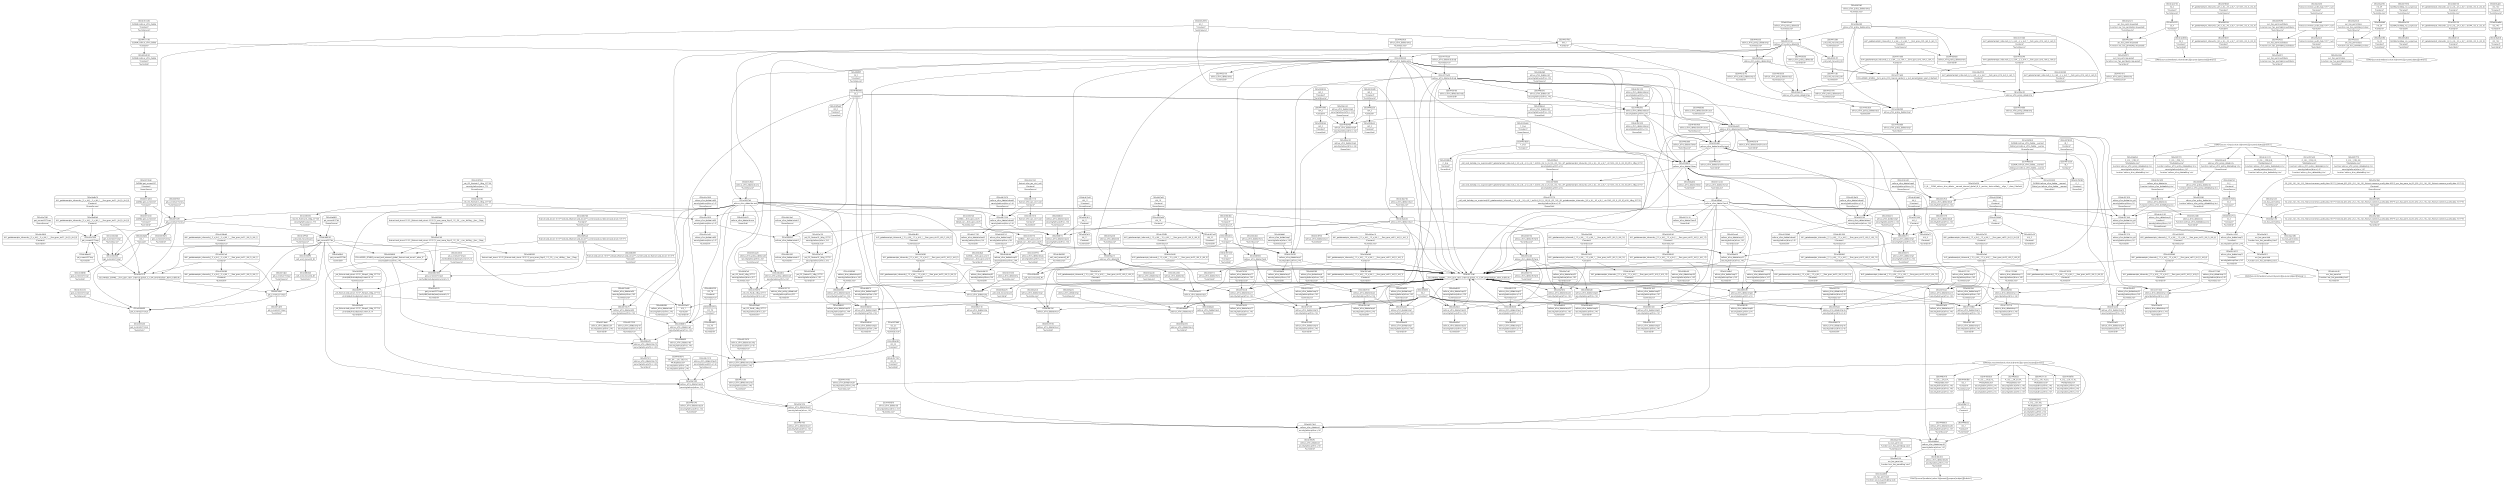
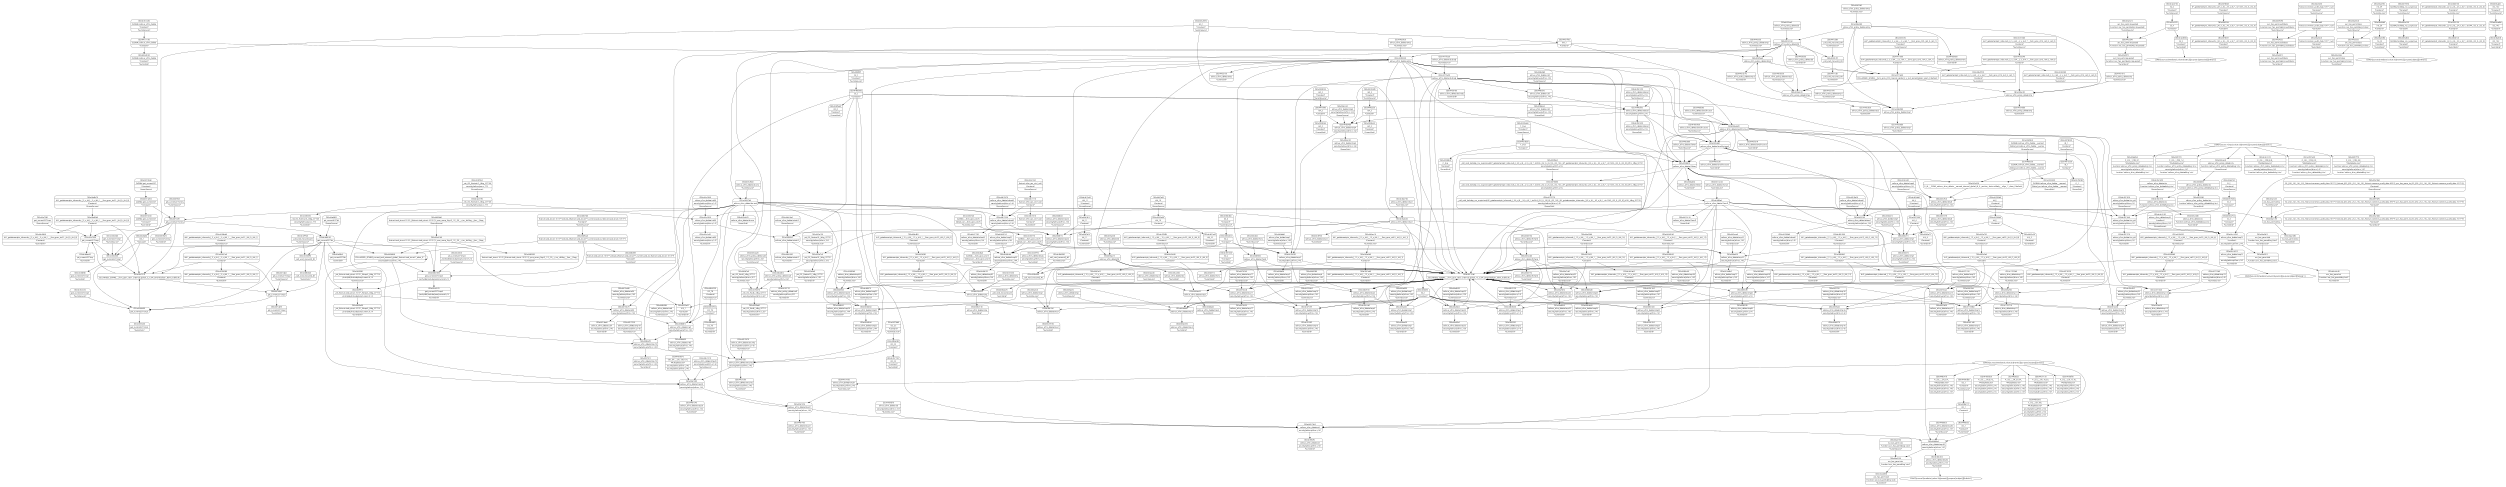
edge "CE0x4453030" -> "CE0x446b8a0": now "CE0x4453030" -> "CE0x4471e00"
